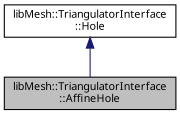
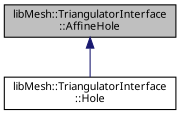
edge "libMesh::TriangulatorInterface ::AffineHole" -> "libMesh::TriangulatorInterface ::Hole": reversed
